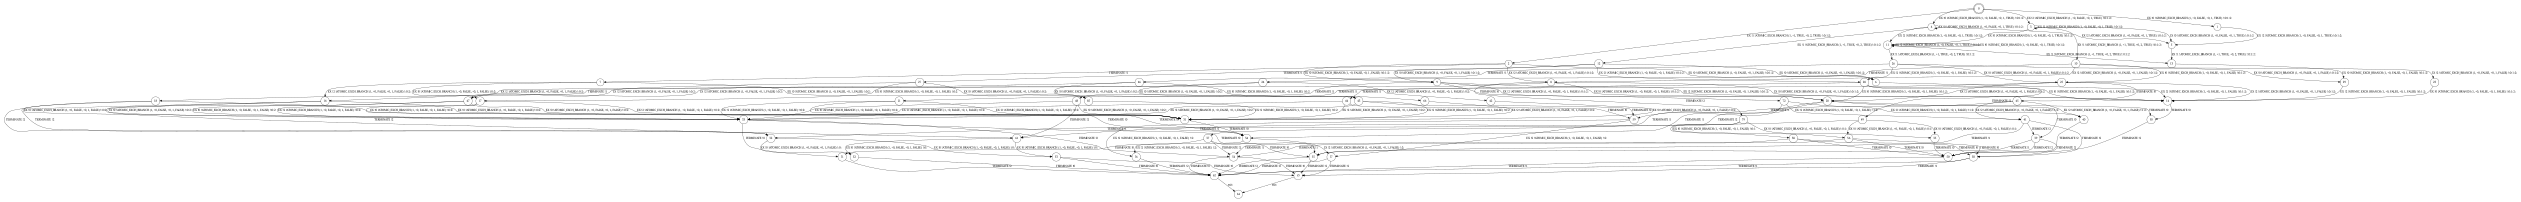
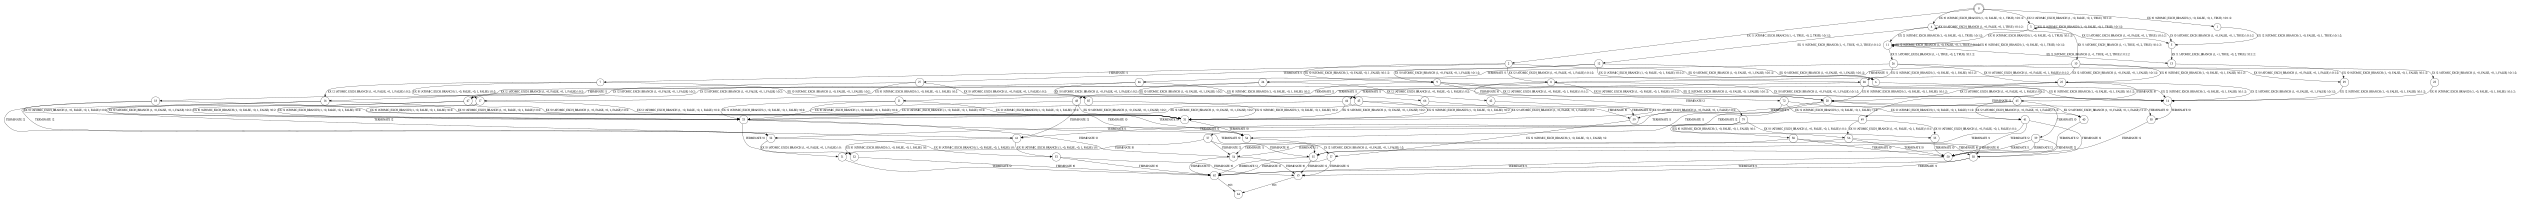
edge "41" -> "39": now "41" -> "50"
node "56": removed
